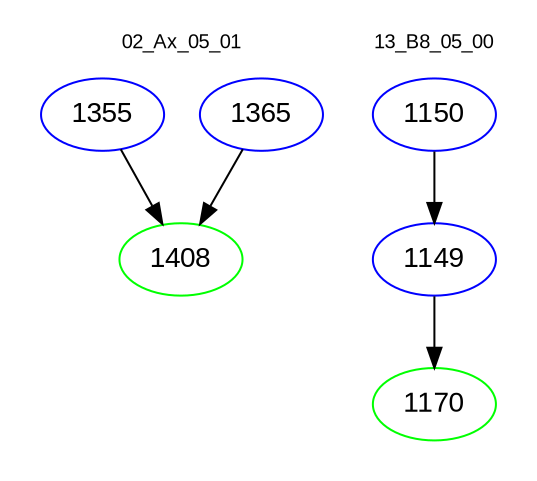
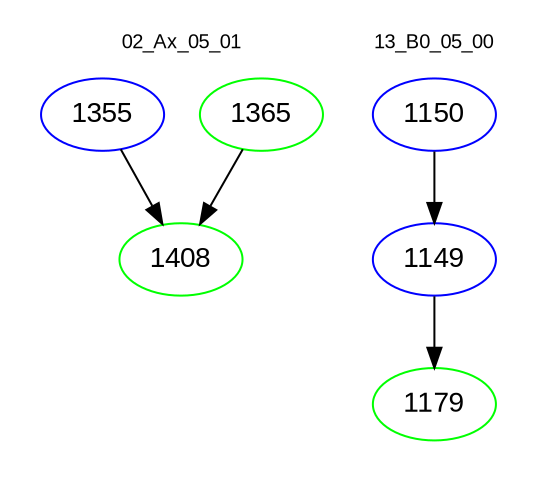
cluster "13_B8_05_00": label "13_B8_05_00" -> "13_B0_05_00"
node "1365": color blue -> green
node "1170": label "1170" -> "1179"
